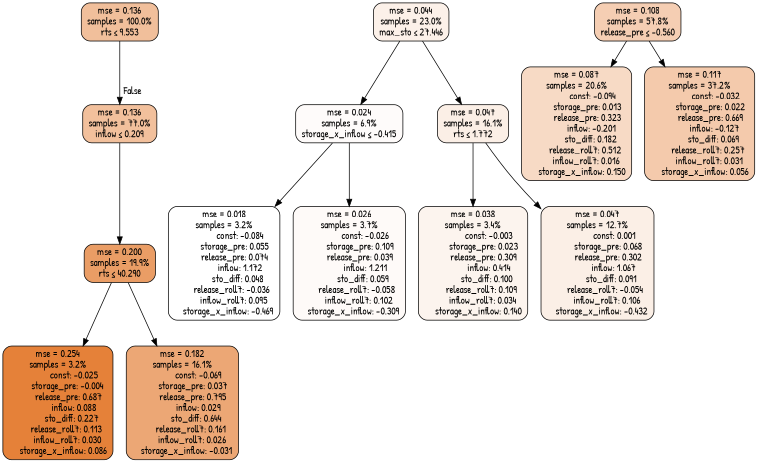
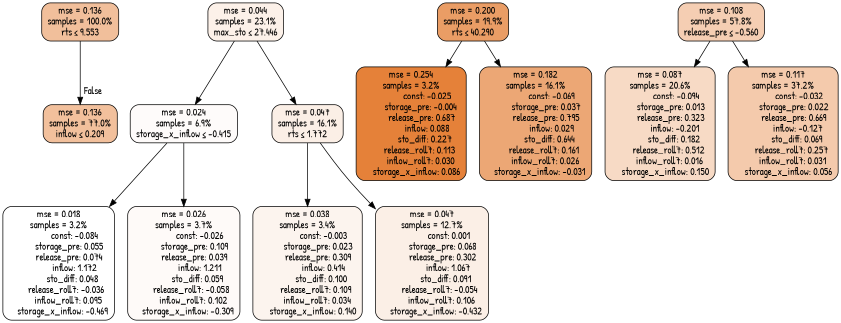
node "mse = 0.044 samples = 23.0% max_sto ≤ 27.446": label "mse = 0.044 samples = 23.0% max_sto ≤ 27.446" -> "mse = 0.044 samples = 23.1% max_sto ≤ 27.446"
edge "mse = 0.136 samples = 77.0% inflow ≤ 0.209" -> "mse = 0.200 samples = 19.9% rts ≤ 40.290": removed
